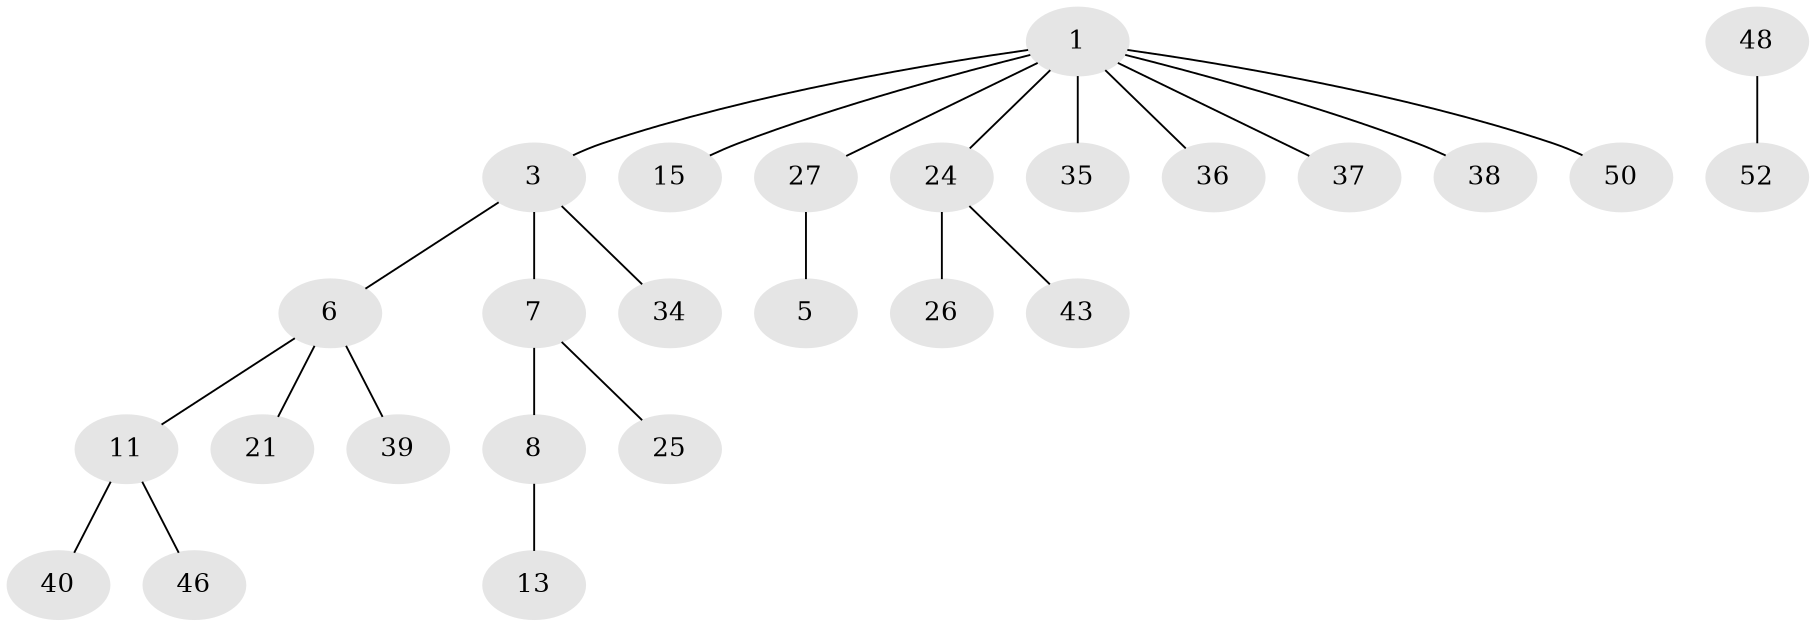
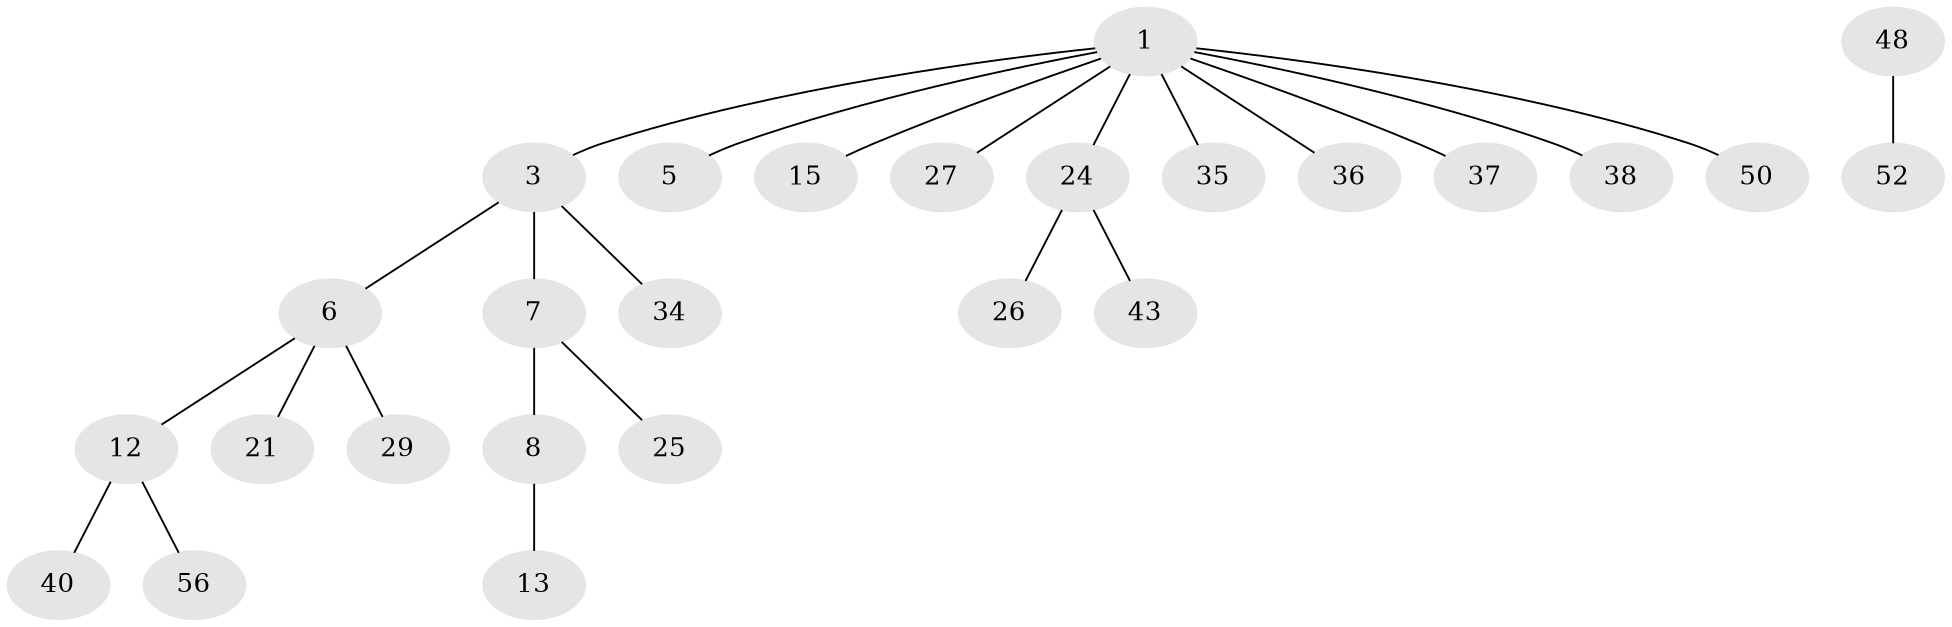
edge "27" -- "5": now "1" -- "5"
node "11": label "11" -> "12"
node "39": label "39" -> "29"
node "46": label "46" -> "56"
